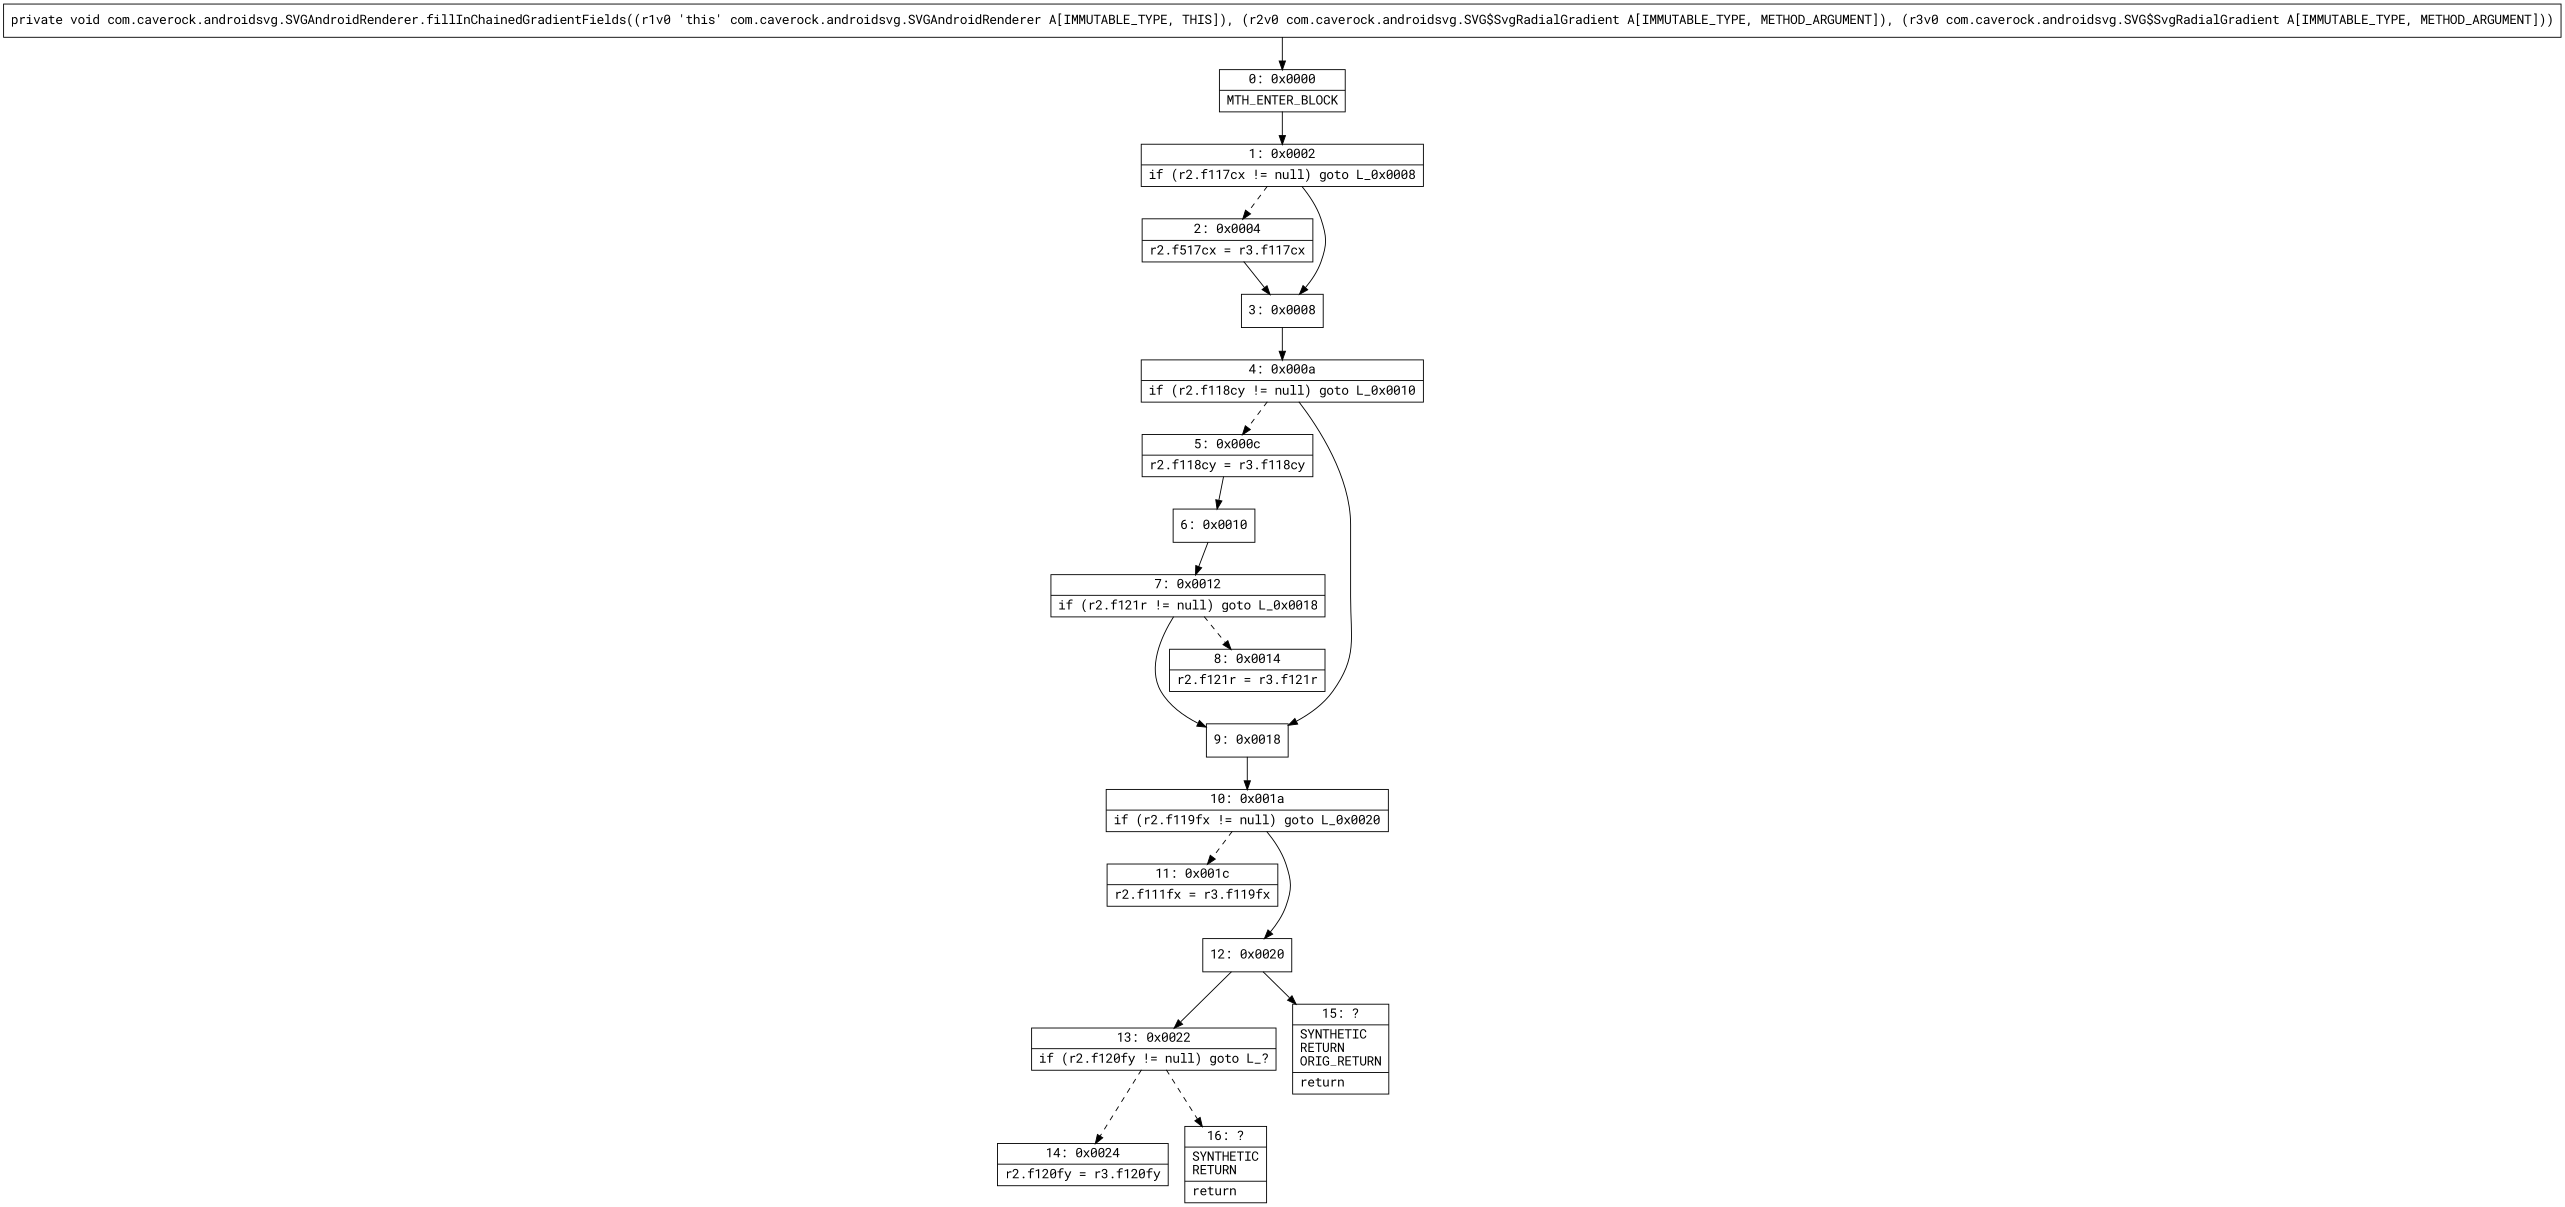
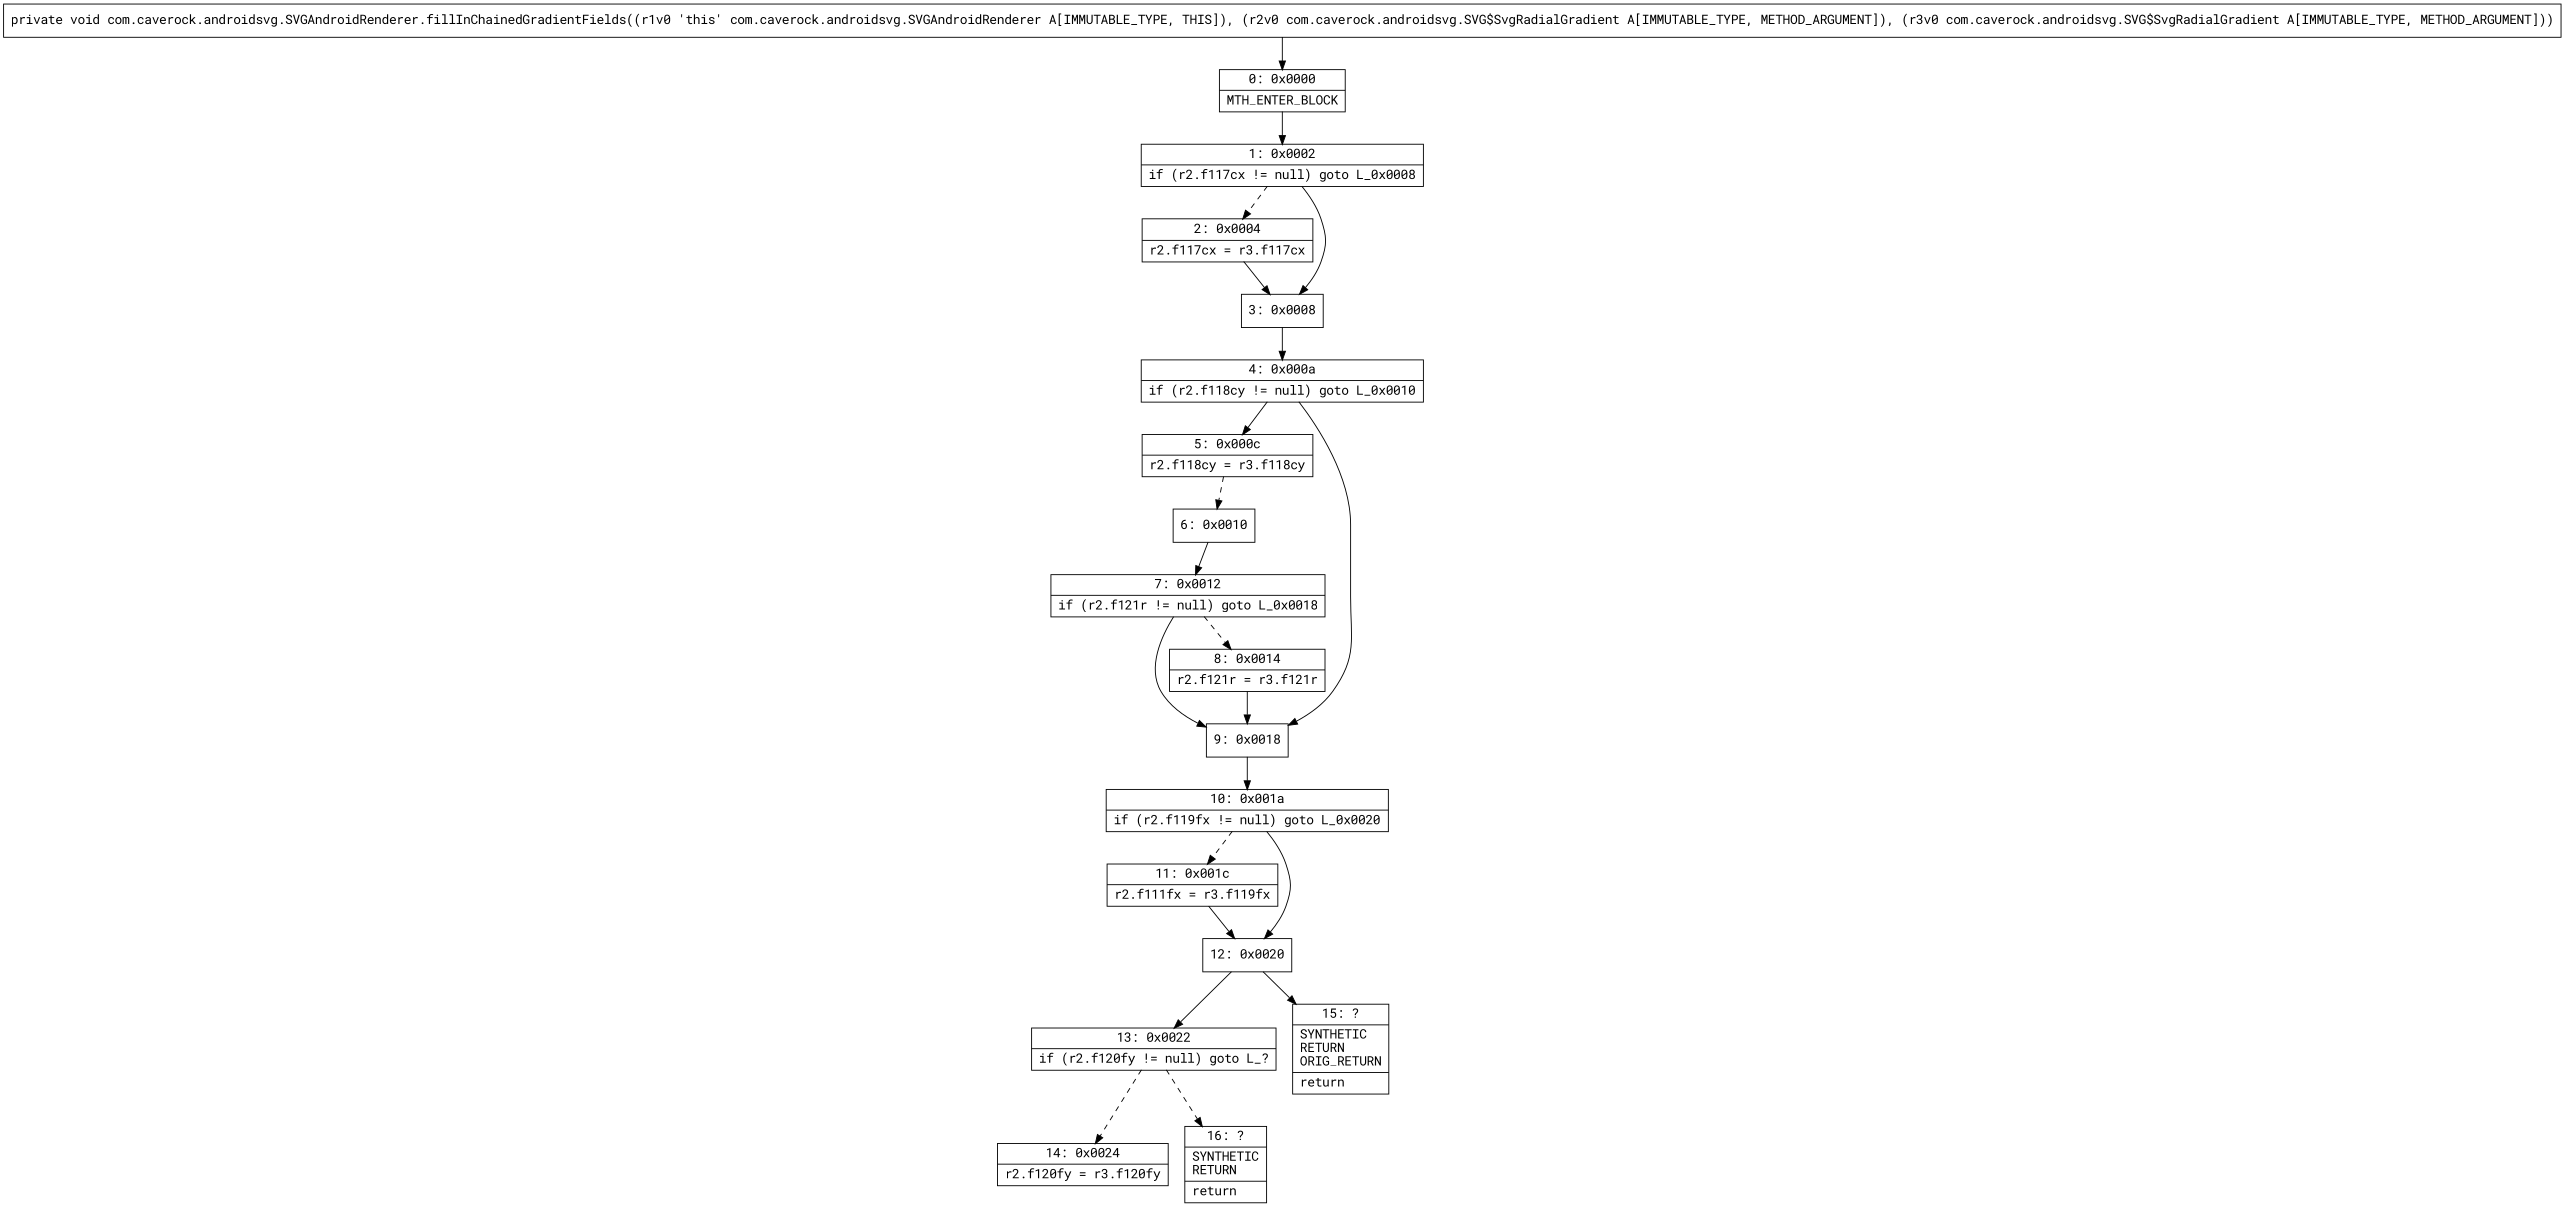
node "2: 0x0004": text "r2.f517cx = r3.f117cx" -> "r2.f117cx = r3.f117cx"
edge "4: 0x000a" -> "5: 0x000c": style dashed -> solid
edge "5: 0x000c" -> "6: 0x0010": style solid -> dashed
edge "8: 0x0014" -> "9: 0x0018": added
edge "11: 0x001c" -> "12: 0x0020": added
